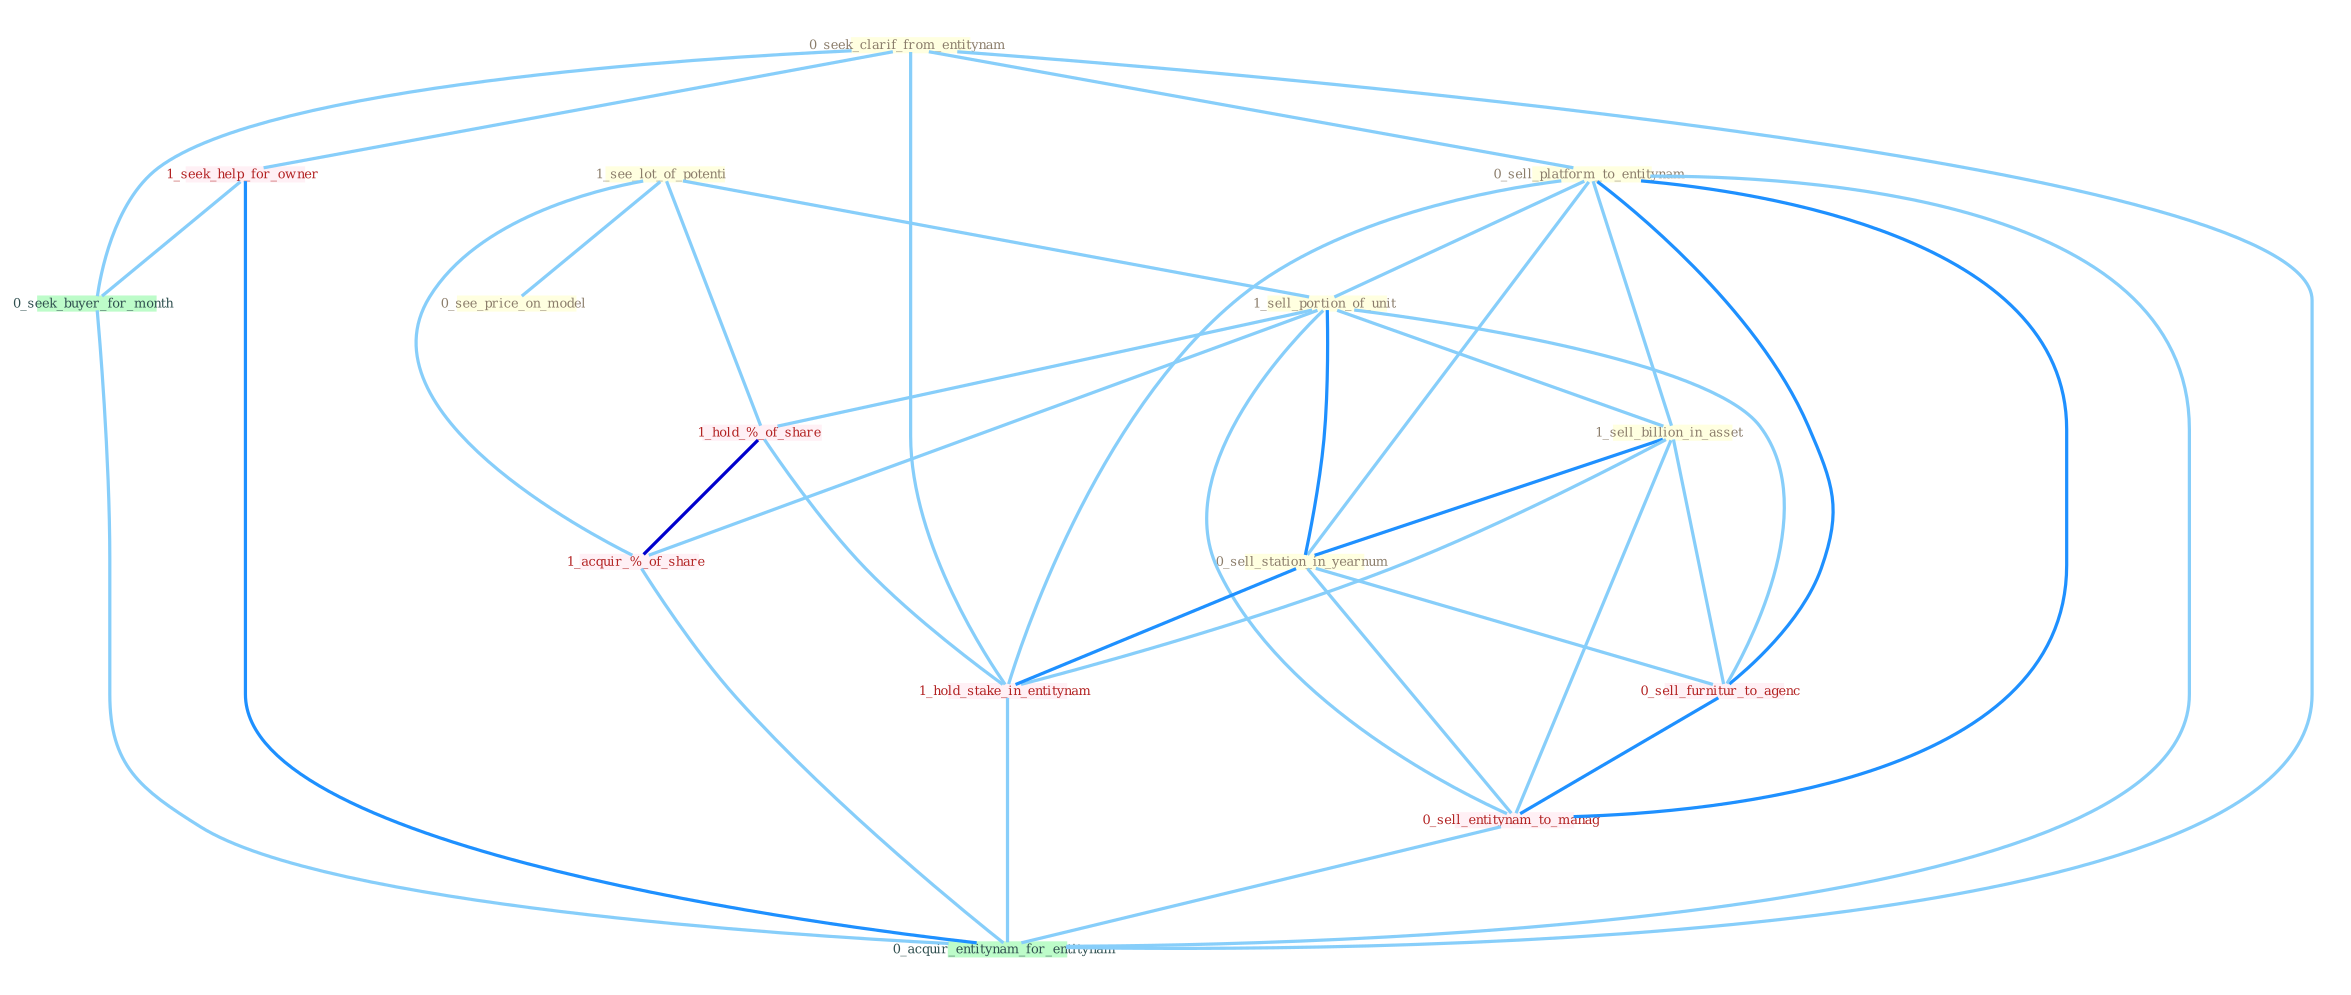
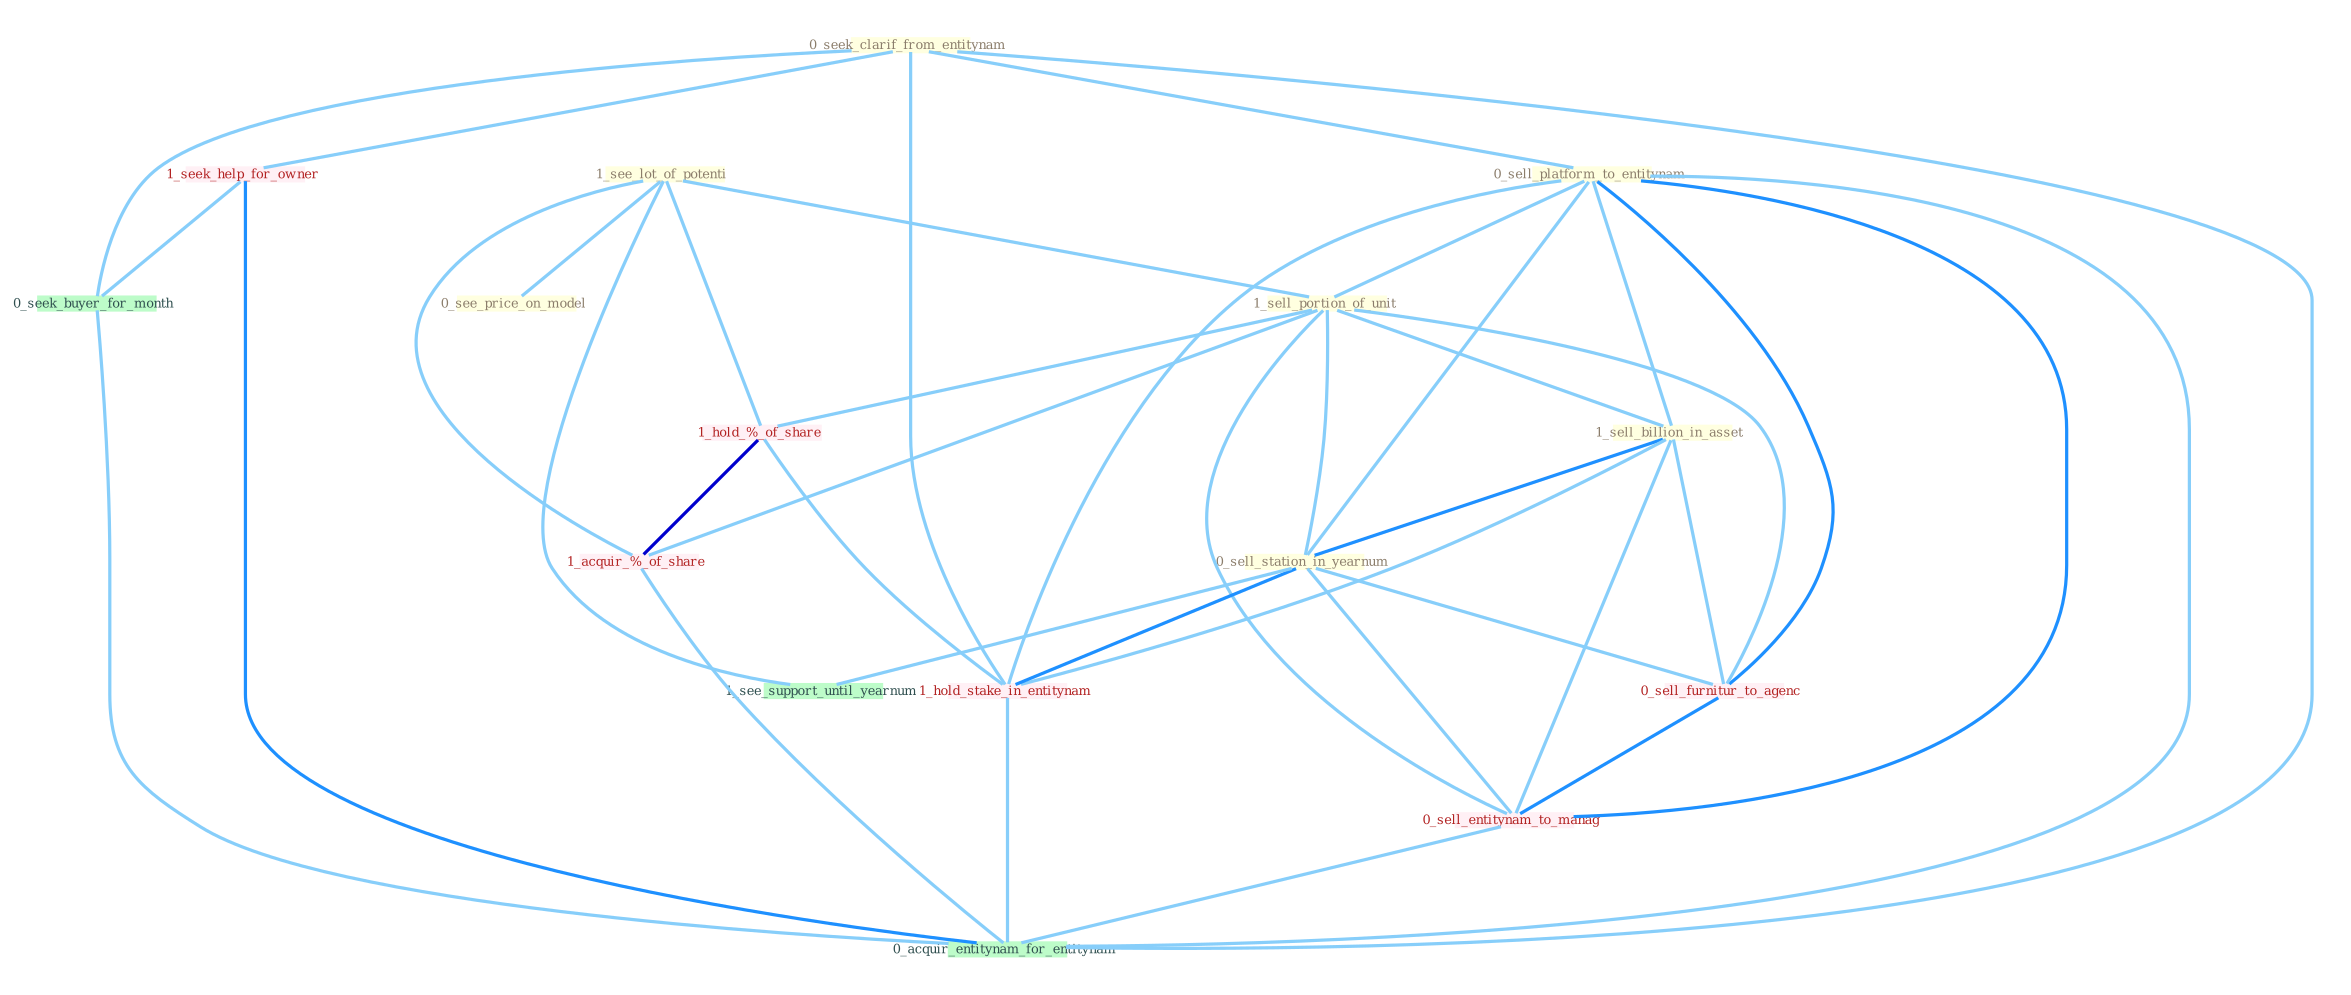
edge "1_sell_portion_of_unit" -- "0_sell_station_in_yearnum": color #1e90ff -> #87cefa
node "1_see_support_until_yearnum": added
